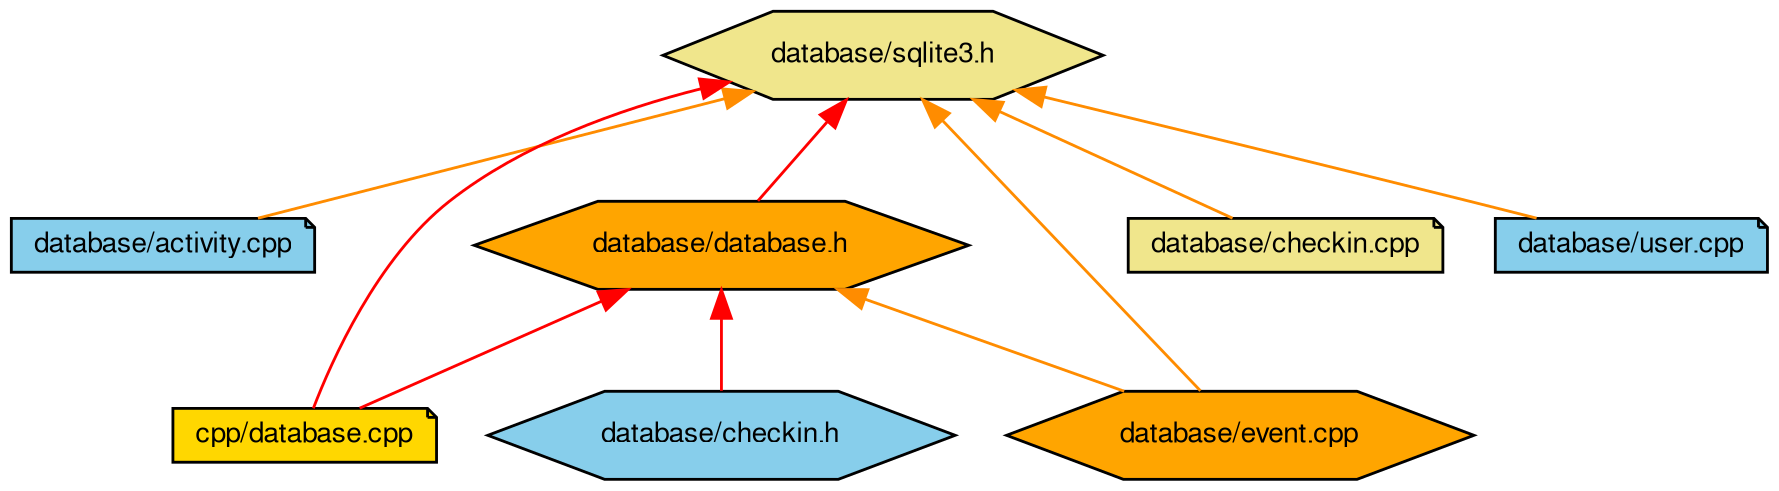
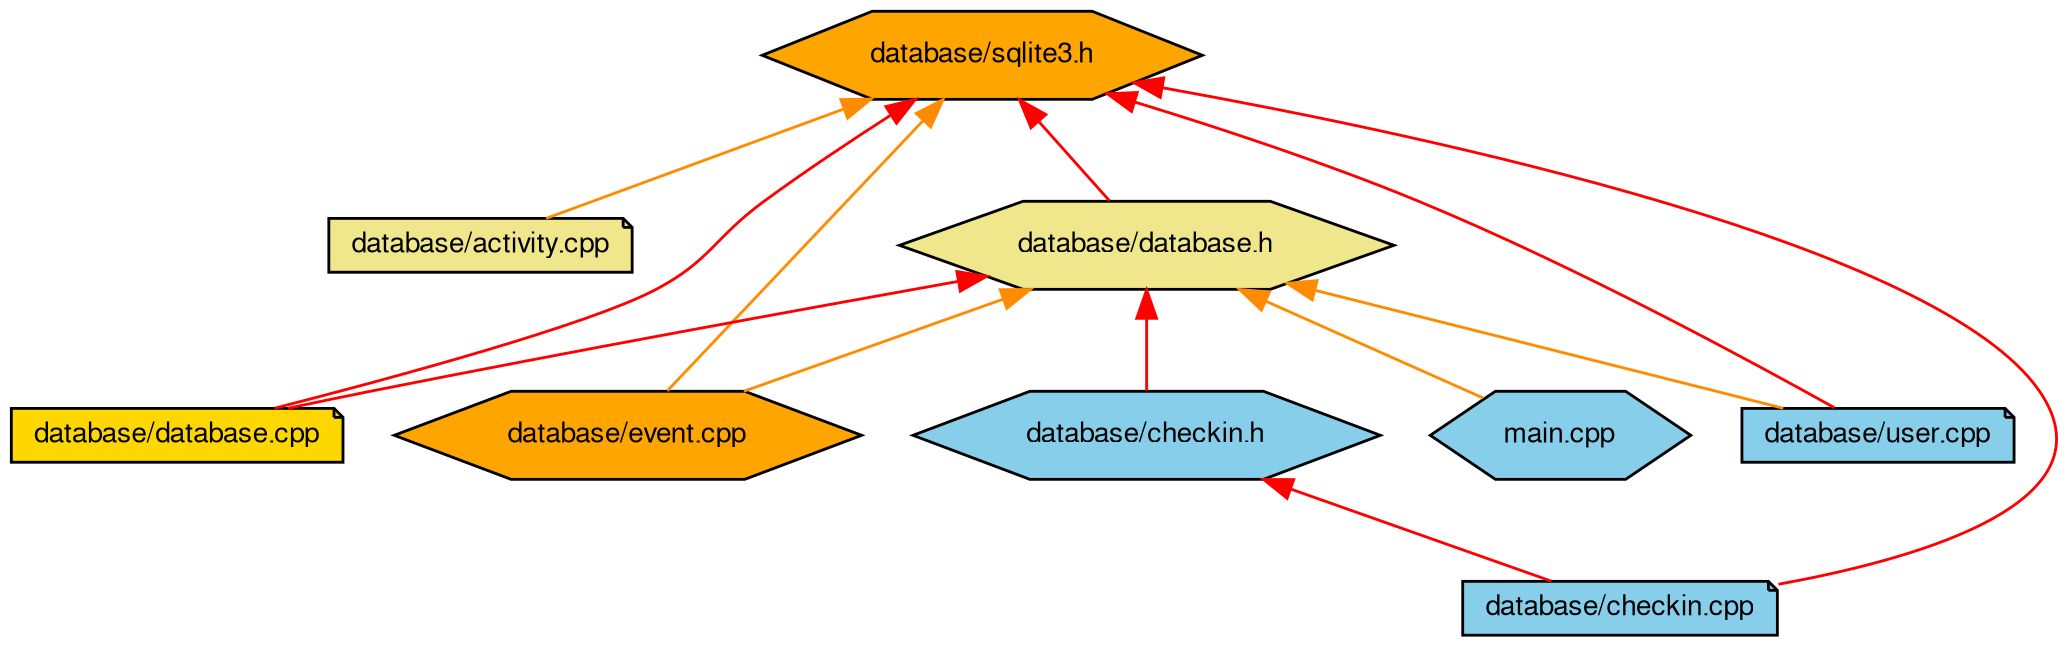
node "database/sqlite3.h": fillcolor khaki -> orange
edge "database/user.cpp" -> "database/sqlite3.h": color darkorange -> red
edge "database/checkin.cpp" -> "database/sqlite3.h": color darkorange -> red
node "database/activity.cpp": fillcolor skyblue -> khaki
node "database/database.h": fillcolor orange -> khaki
node "database/checkin.cpp": fillcolor khaki -> skyblue
edge "database/user.cpp" -> "database/database.h": added
node "cpp/database.cpp": label "cpp/database.cpp" -> "database/database.cpp"
node "main.cpp": added
edge "database/checkin.cpp" -> "database/checkin.h": added
